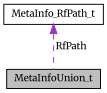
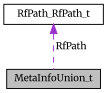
node "MetaInfo_RfPath_t": label "MetaInfo_RfPath_t" -> "RfPath_RfPath_t"
